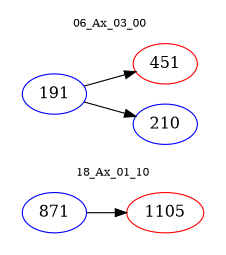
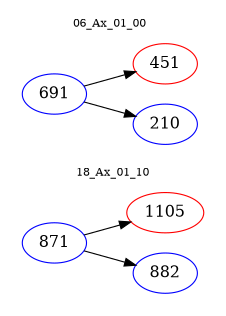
cluster "06_Ax_03_00": label "06_Ax_03_00" -> "06_Ax_01_00"
node "191": label "191" -> "691"
node "882": added
